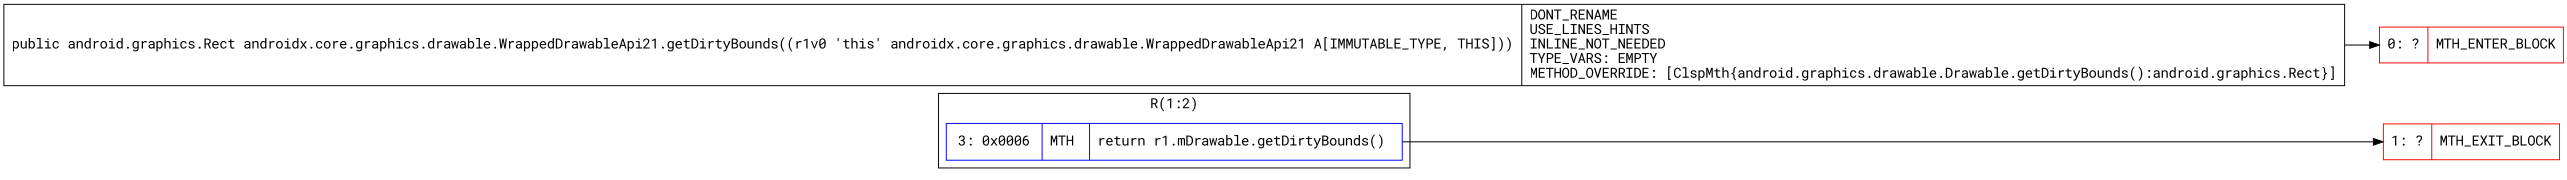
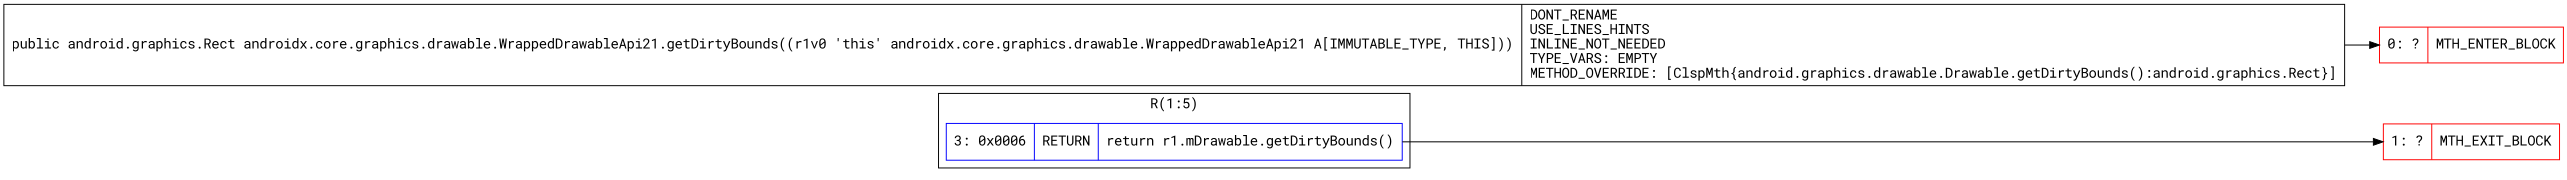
cluster "R(1:2)": label "R(1:2)" -> "R(1:5)"
node "3: 0x0006": text "MTH" -> "RETURN"
